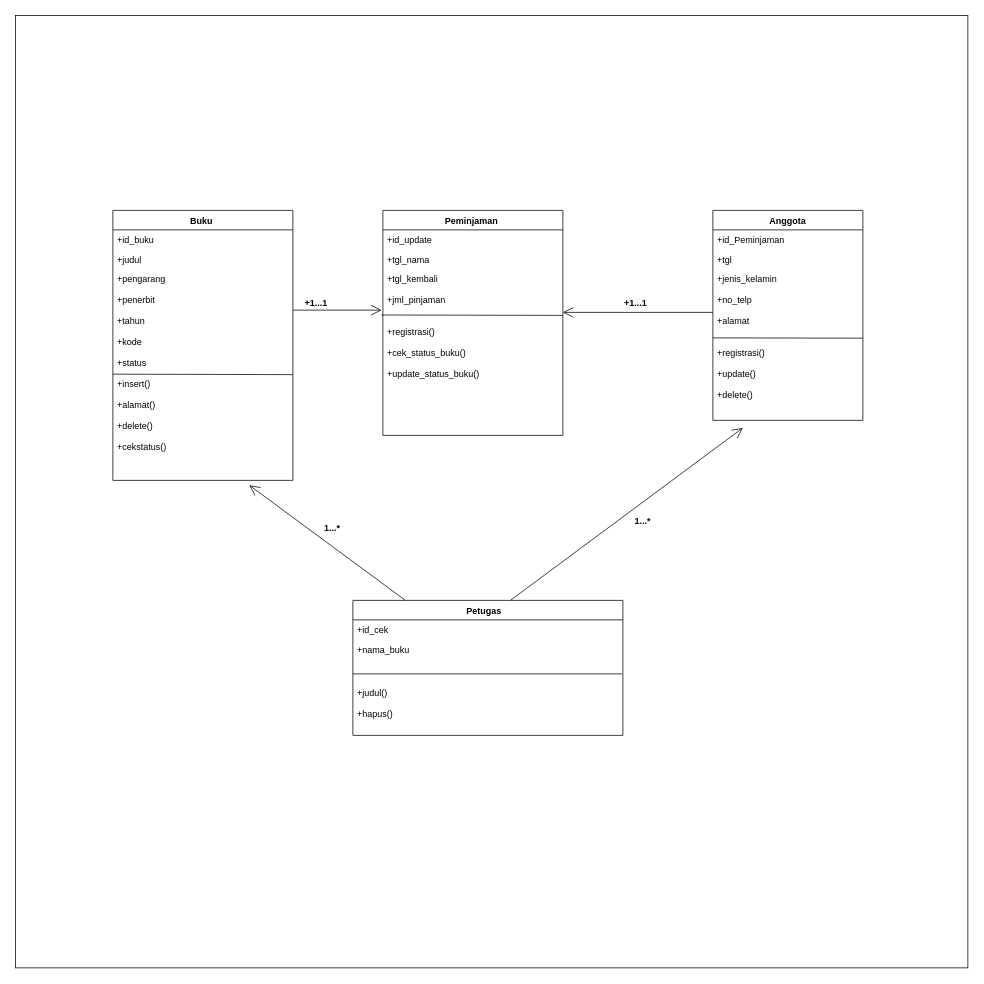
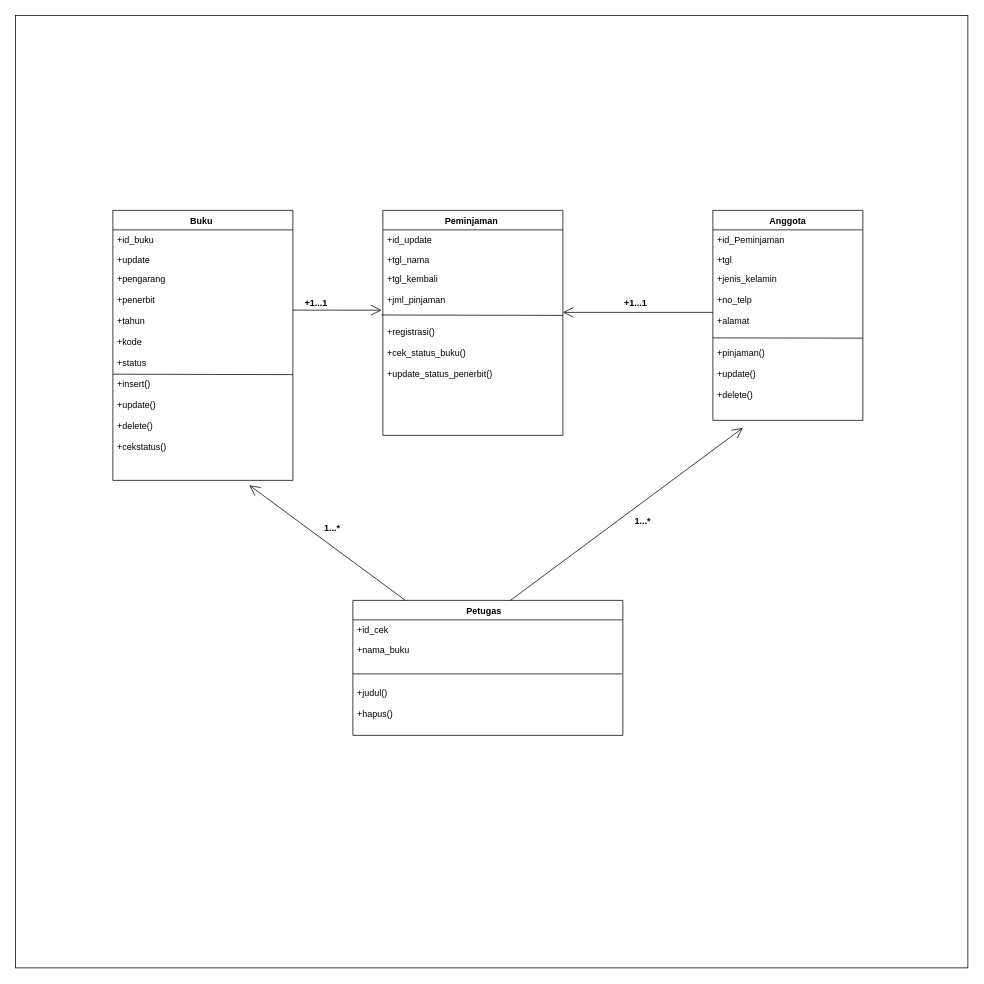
node "+judul": label "+judul" -> "+update"
node "+pengarang +penerbit +tahun +kode +status +insert() +alamat() +delete() +cekstatus()": label "+pengarang +penerbit +tahun +kode +status +insert() +alamat() +delete() +cekstatus()" -> "+pengarang +penerbit +tahun +kode +status +insert() +update() +delete() +cekstatus()"
node "+tgl_kembali +jml_pinjaman +registrasi() +cek_status_buku() +update_status_buku()": label "+tgl_kembali +jml_pinjaman +registrasi() +cek_status_buku() +update_status_buku()" -> "+tgl_kembali +jml_pinjaman +registrasi() +cek_status_buku() +update_status_penerbit()"
node "+jenis_kelamin +no_telp +alamat +registrasi() +update() +delete()": label "+jenis_kelamin +no_telp +alamat +registrasi() +update() +delete()" -> "+jenis_kelamin +no_telp +alamat +pinjaman() +update() +delete()"
